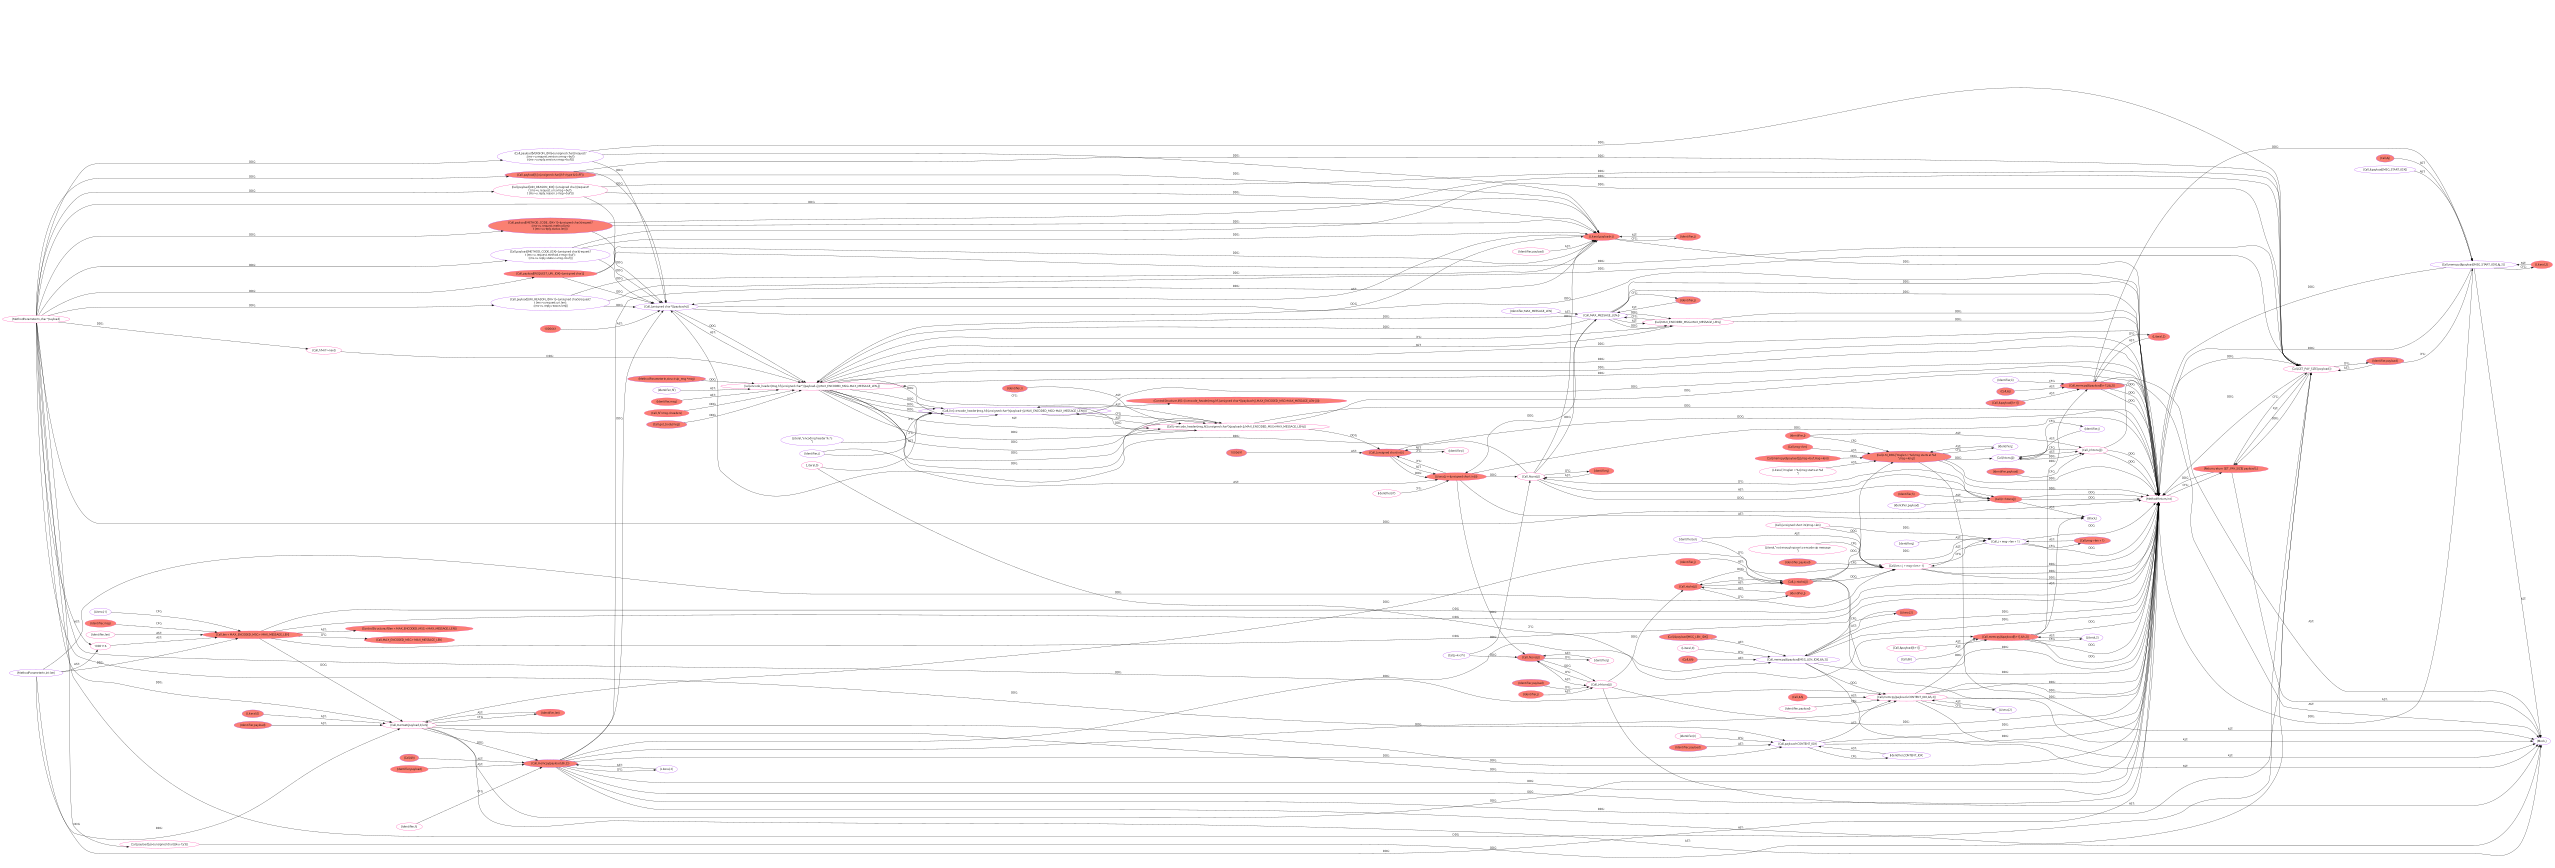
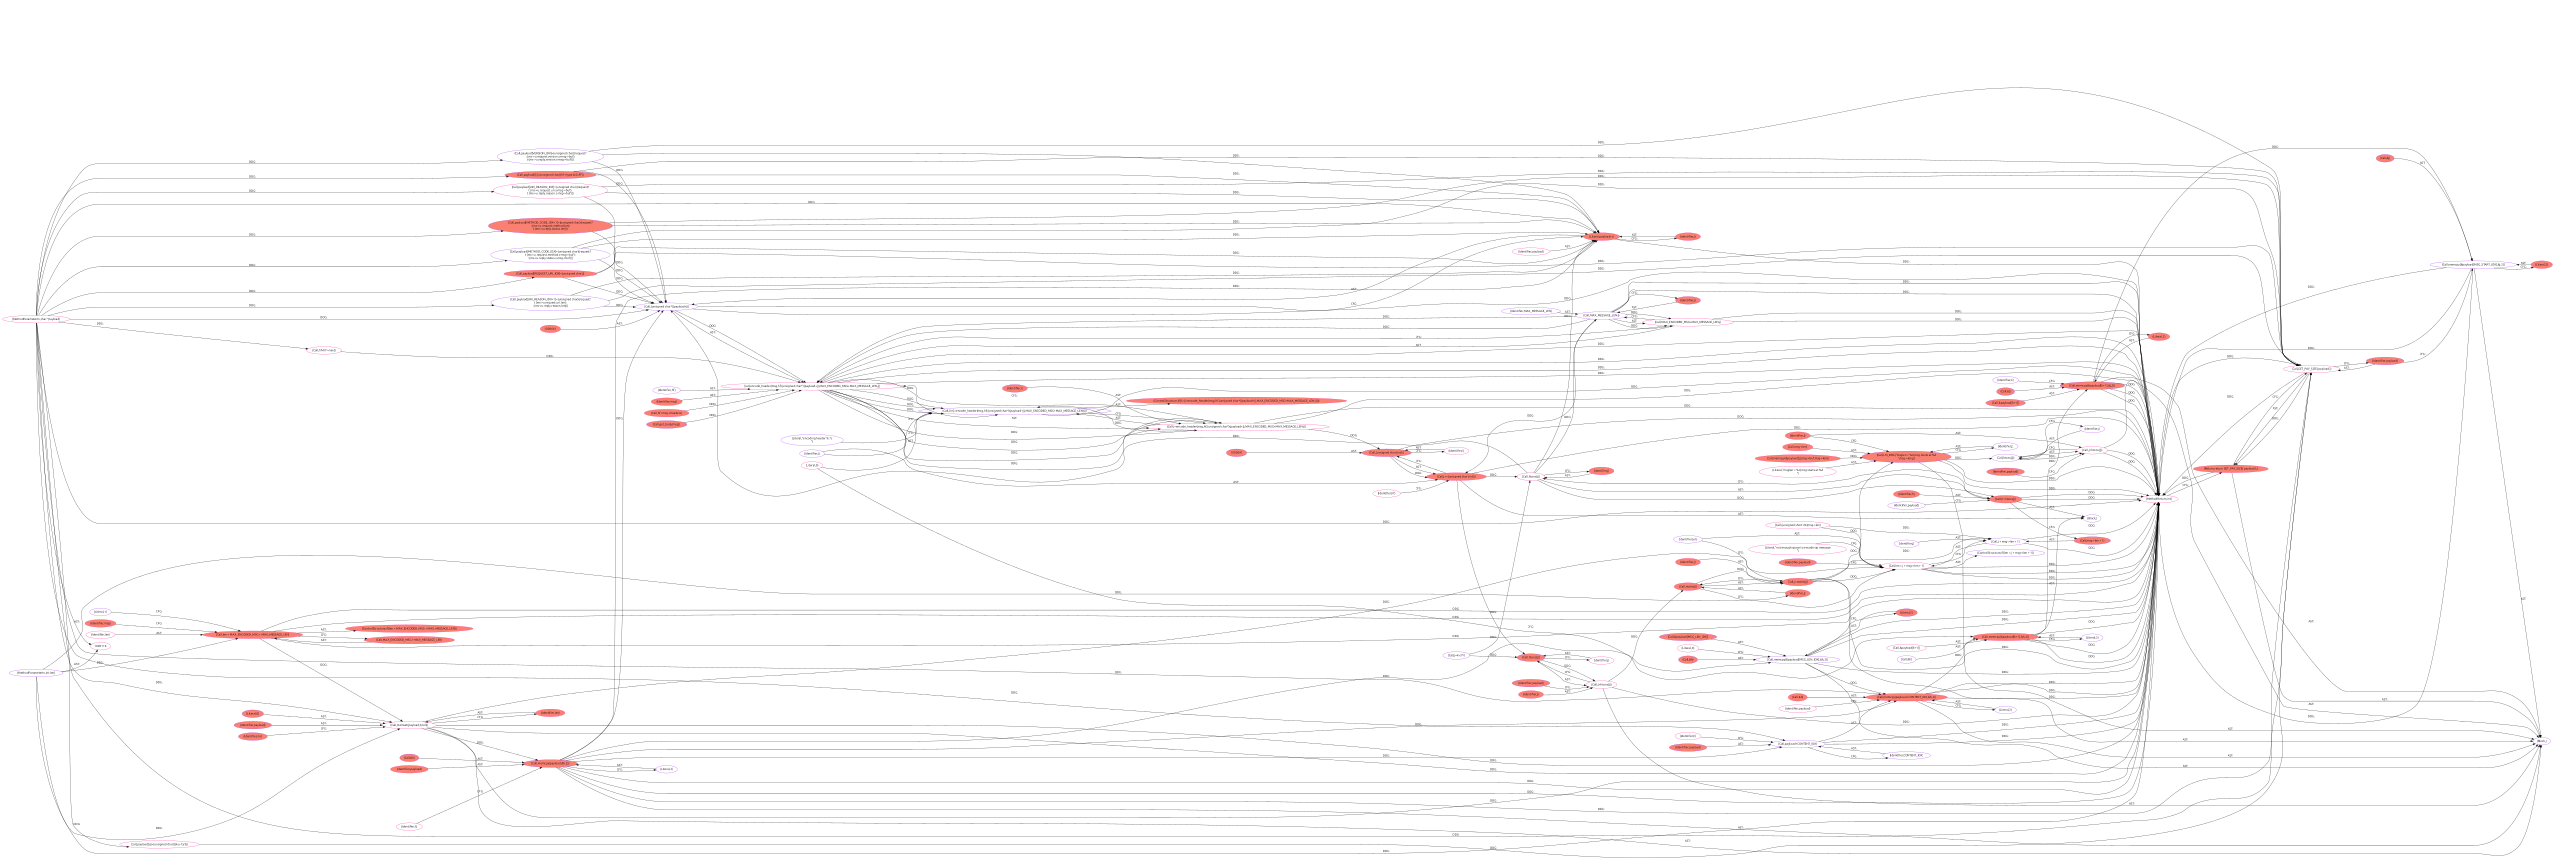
node "(Call,&payload[MSG_START_IDX])": removed
edge "(Call,(unsigned char*)(payload+j))" -> "(Literal,payload+j)": label "DDG: " -> "CFG: "
edge "(MethodParameterIn,char *payload)" -> "(Call,(unsigned char*)(payload+j))": added, label "DDG:"
node "(MethodParameterIn,struct sip_msg *msg)": removed
node "(Literal,j+=(unsigned short int)i)": label "(Literal,j+=(unsigned short int)i)" -> "(Call,j+=(unsigned short int)i)"
edge "(Call,j + msg->len + 1)" -> "(Call,msg->len + 1)": now "(Call,h=htons(j))" -> "(Call,msg->len + 1)"
node "(ControlStructure,if(len < j + msg->len + 1))": added
edge "1000116" -> "(Call,len < MAX_ENCODED_MSG + MAX_MESSAGE_LEN)": now "(Call,MAX_ENCODED_MSG + MAX_MESSAGE_LEN)" -> "(Call,len < MAX_ENCODED_MSG + MAX_MESSAGE_LEN)"
node "(Call,memcpy(payload+CONTENT_IDX,&h,2))": fillcolor white -> salmon
node "(Identifier,ms)": added
